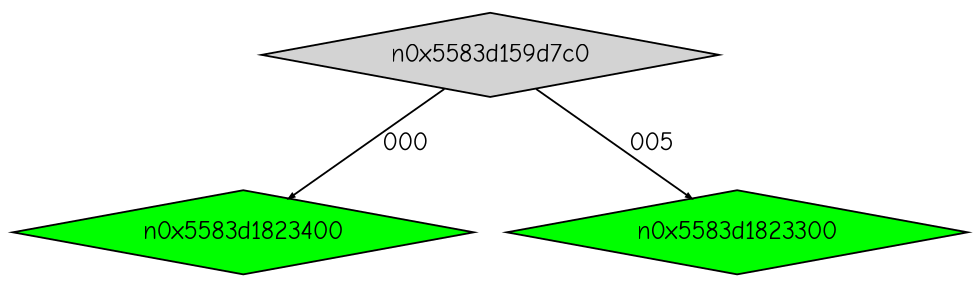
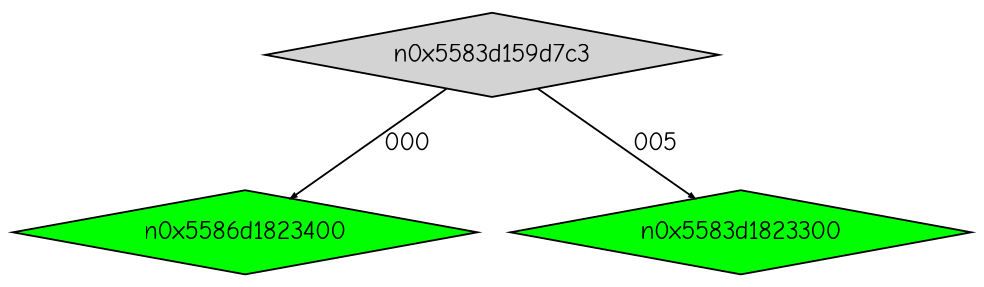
node "n0x5583d159d7c0": label "n0x5583d159d7c0" -> "n0x5583d159d7c3"
node "n0x5583d1823400": label "n0x5583d1823400" -> "n0x5586d1823400"
